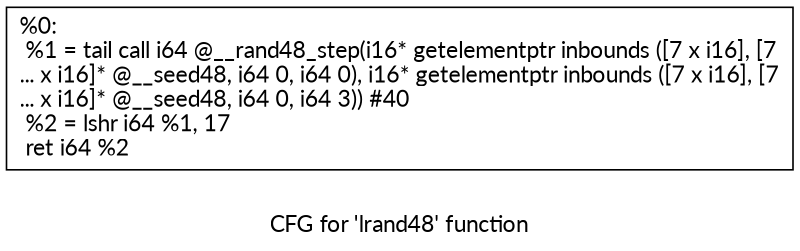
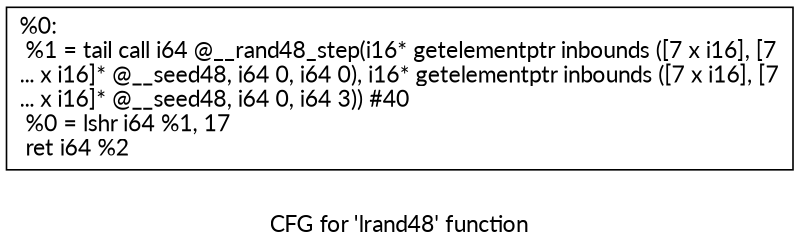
node "%0:": text "%2 = lshr i64 %1, 17" -> "%0 = lshr i64 %1, 17"
